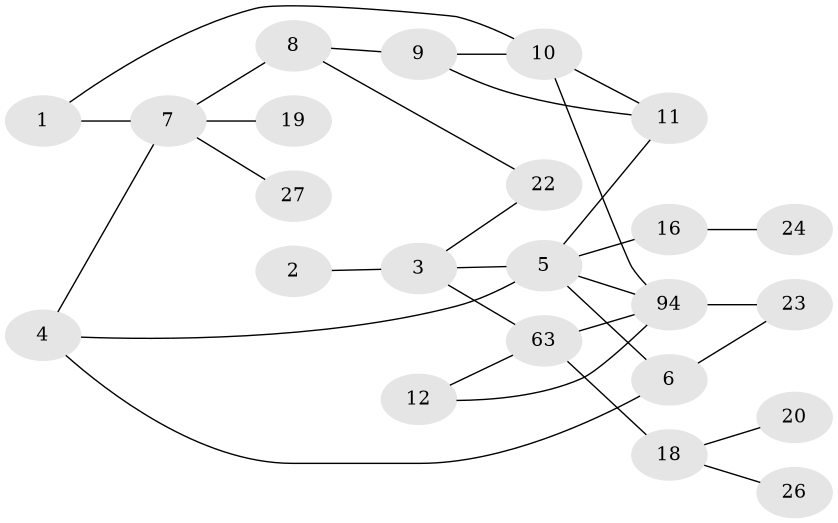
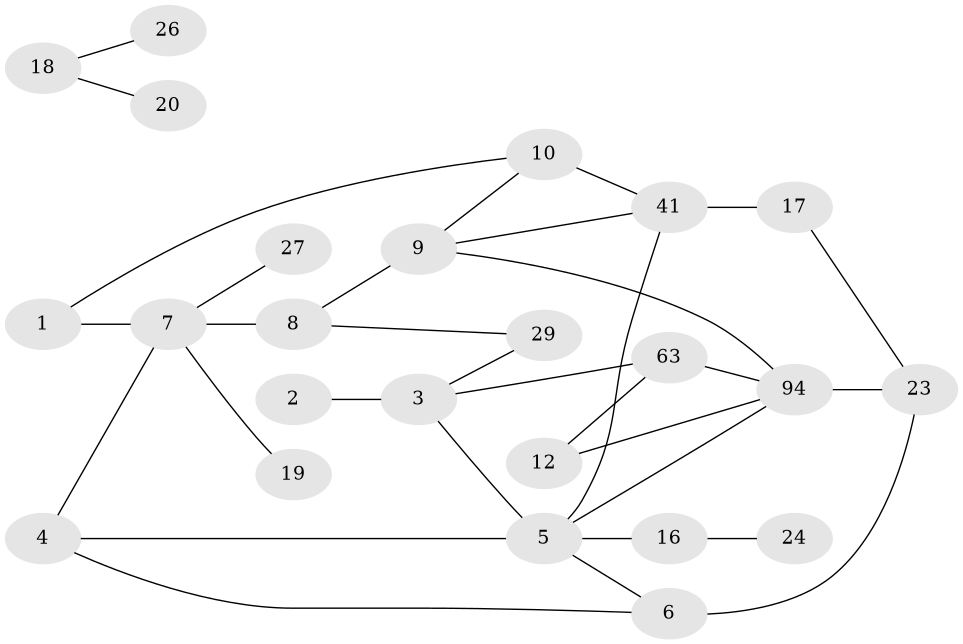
node "11": label "11" -> "41"
edge "10" -- "94": now "9" -- "94"
node "22": label "22" -> "29"
node "17": added
edge "63" -- "18": removed
